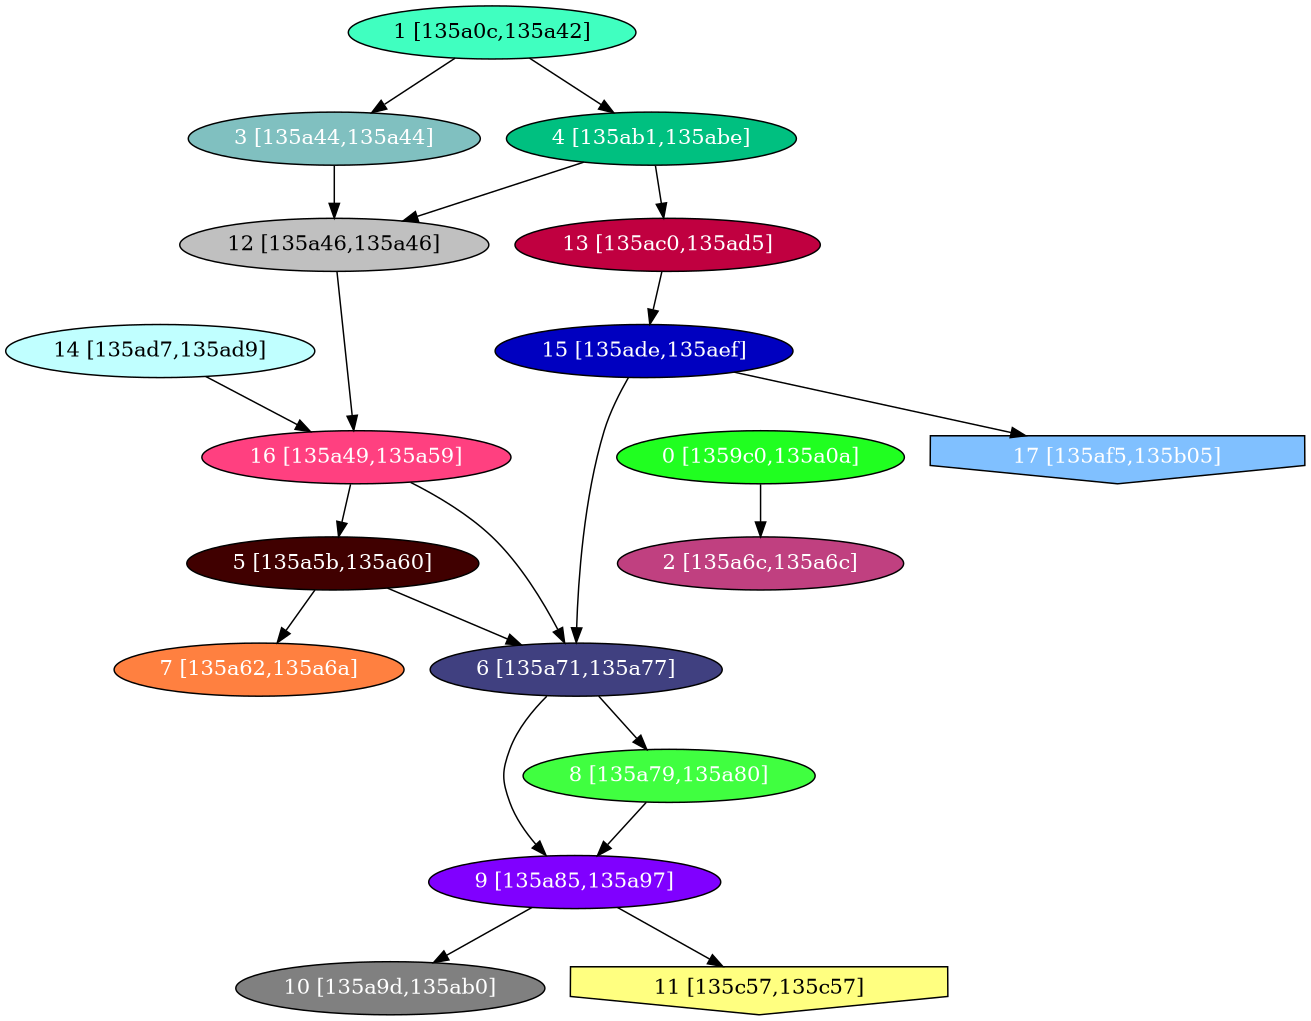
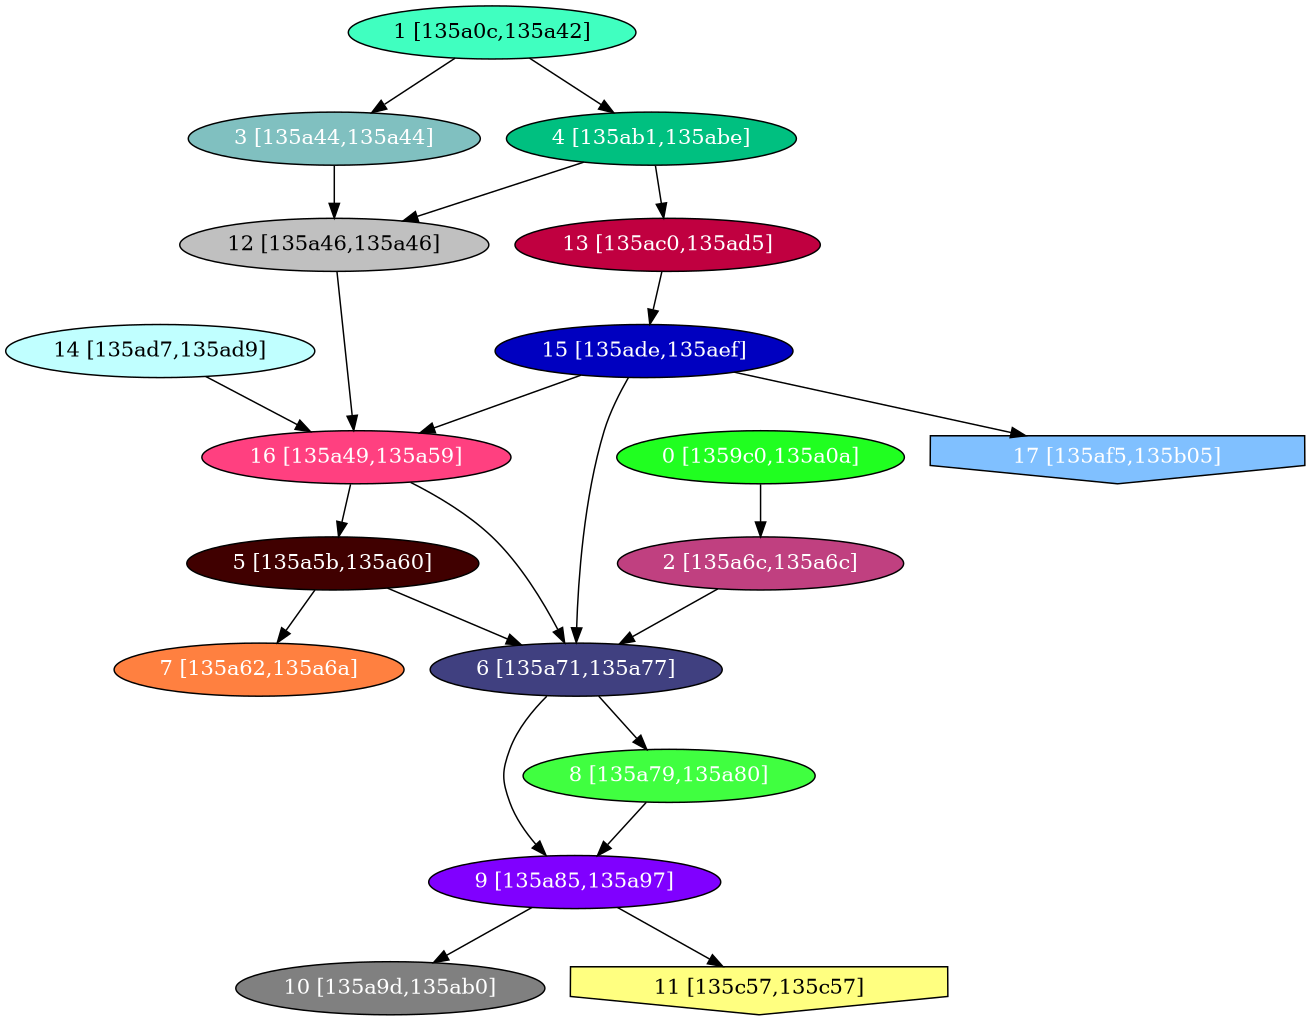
edge "15 [135ade,135aef]" -> "16 [135a49,135a59]": added
edge "2 [135a6c,135a6c]" -> "6 [135a71,135a77]": added
